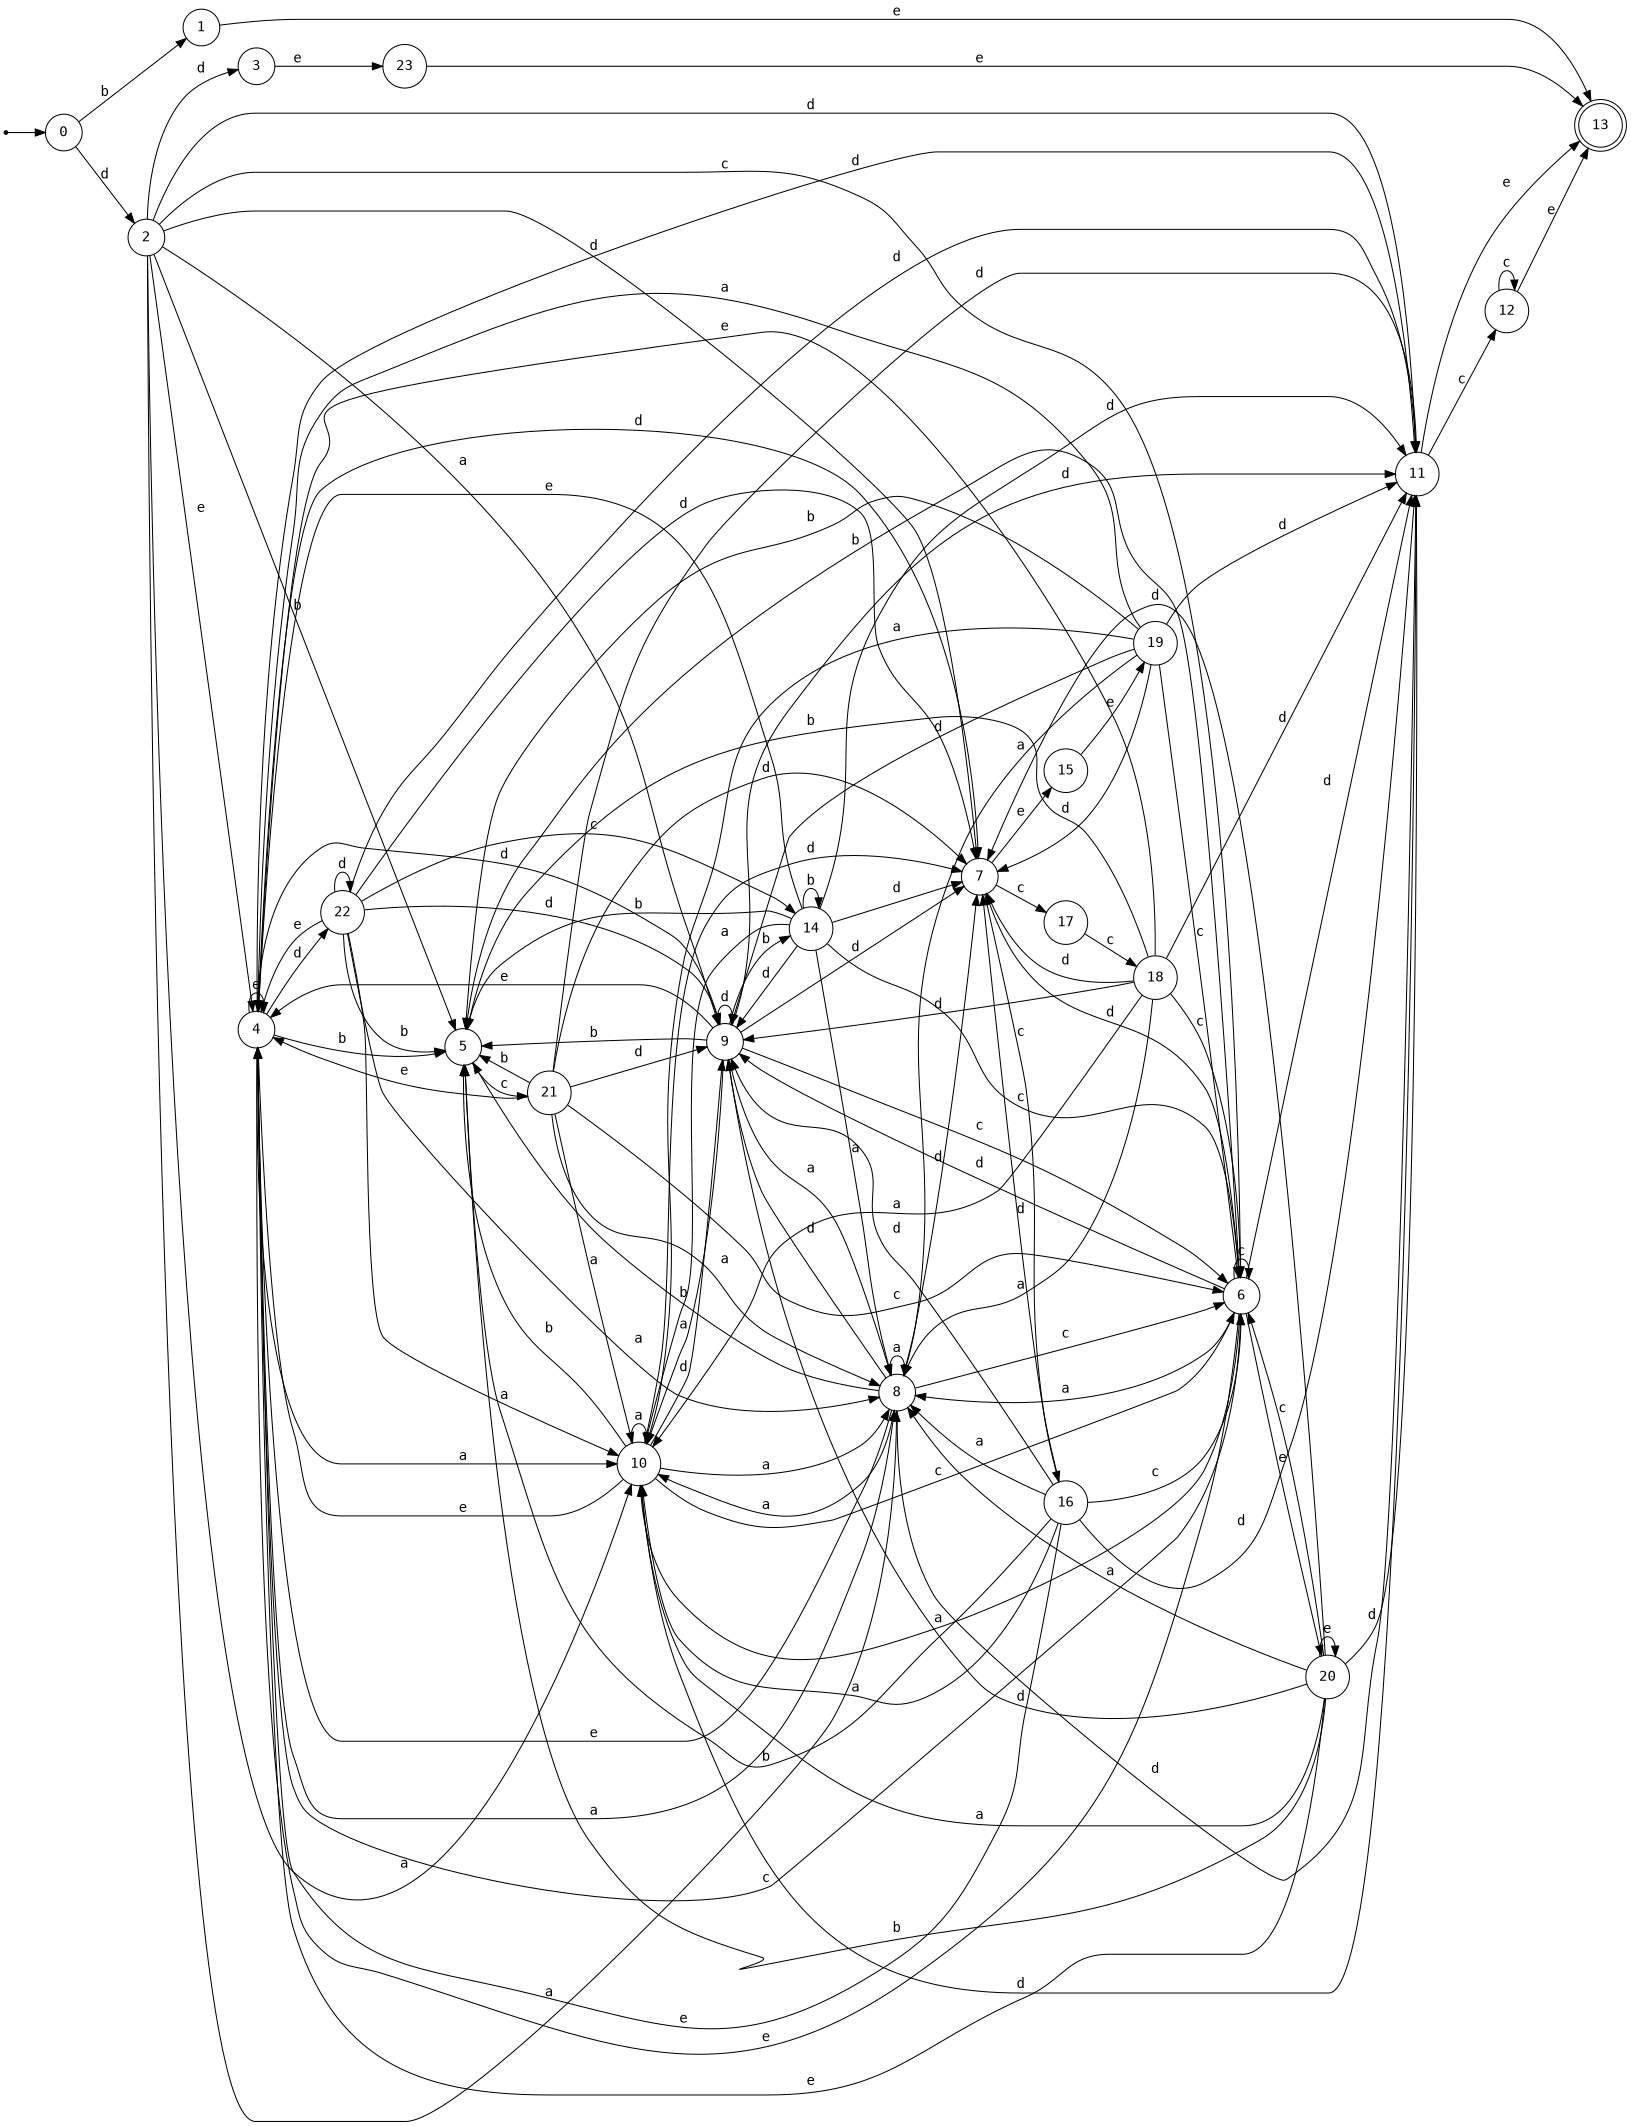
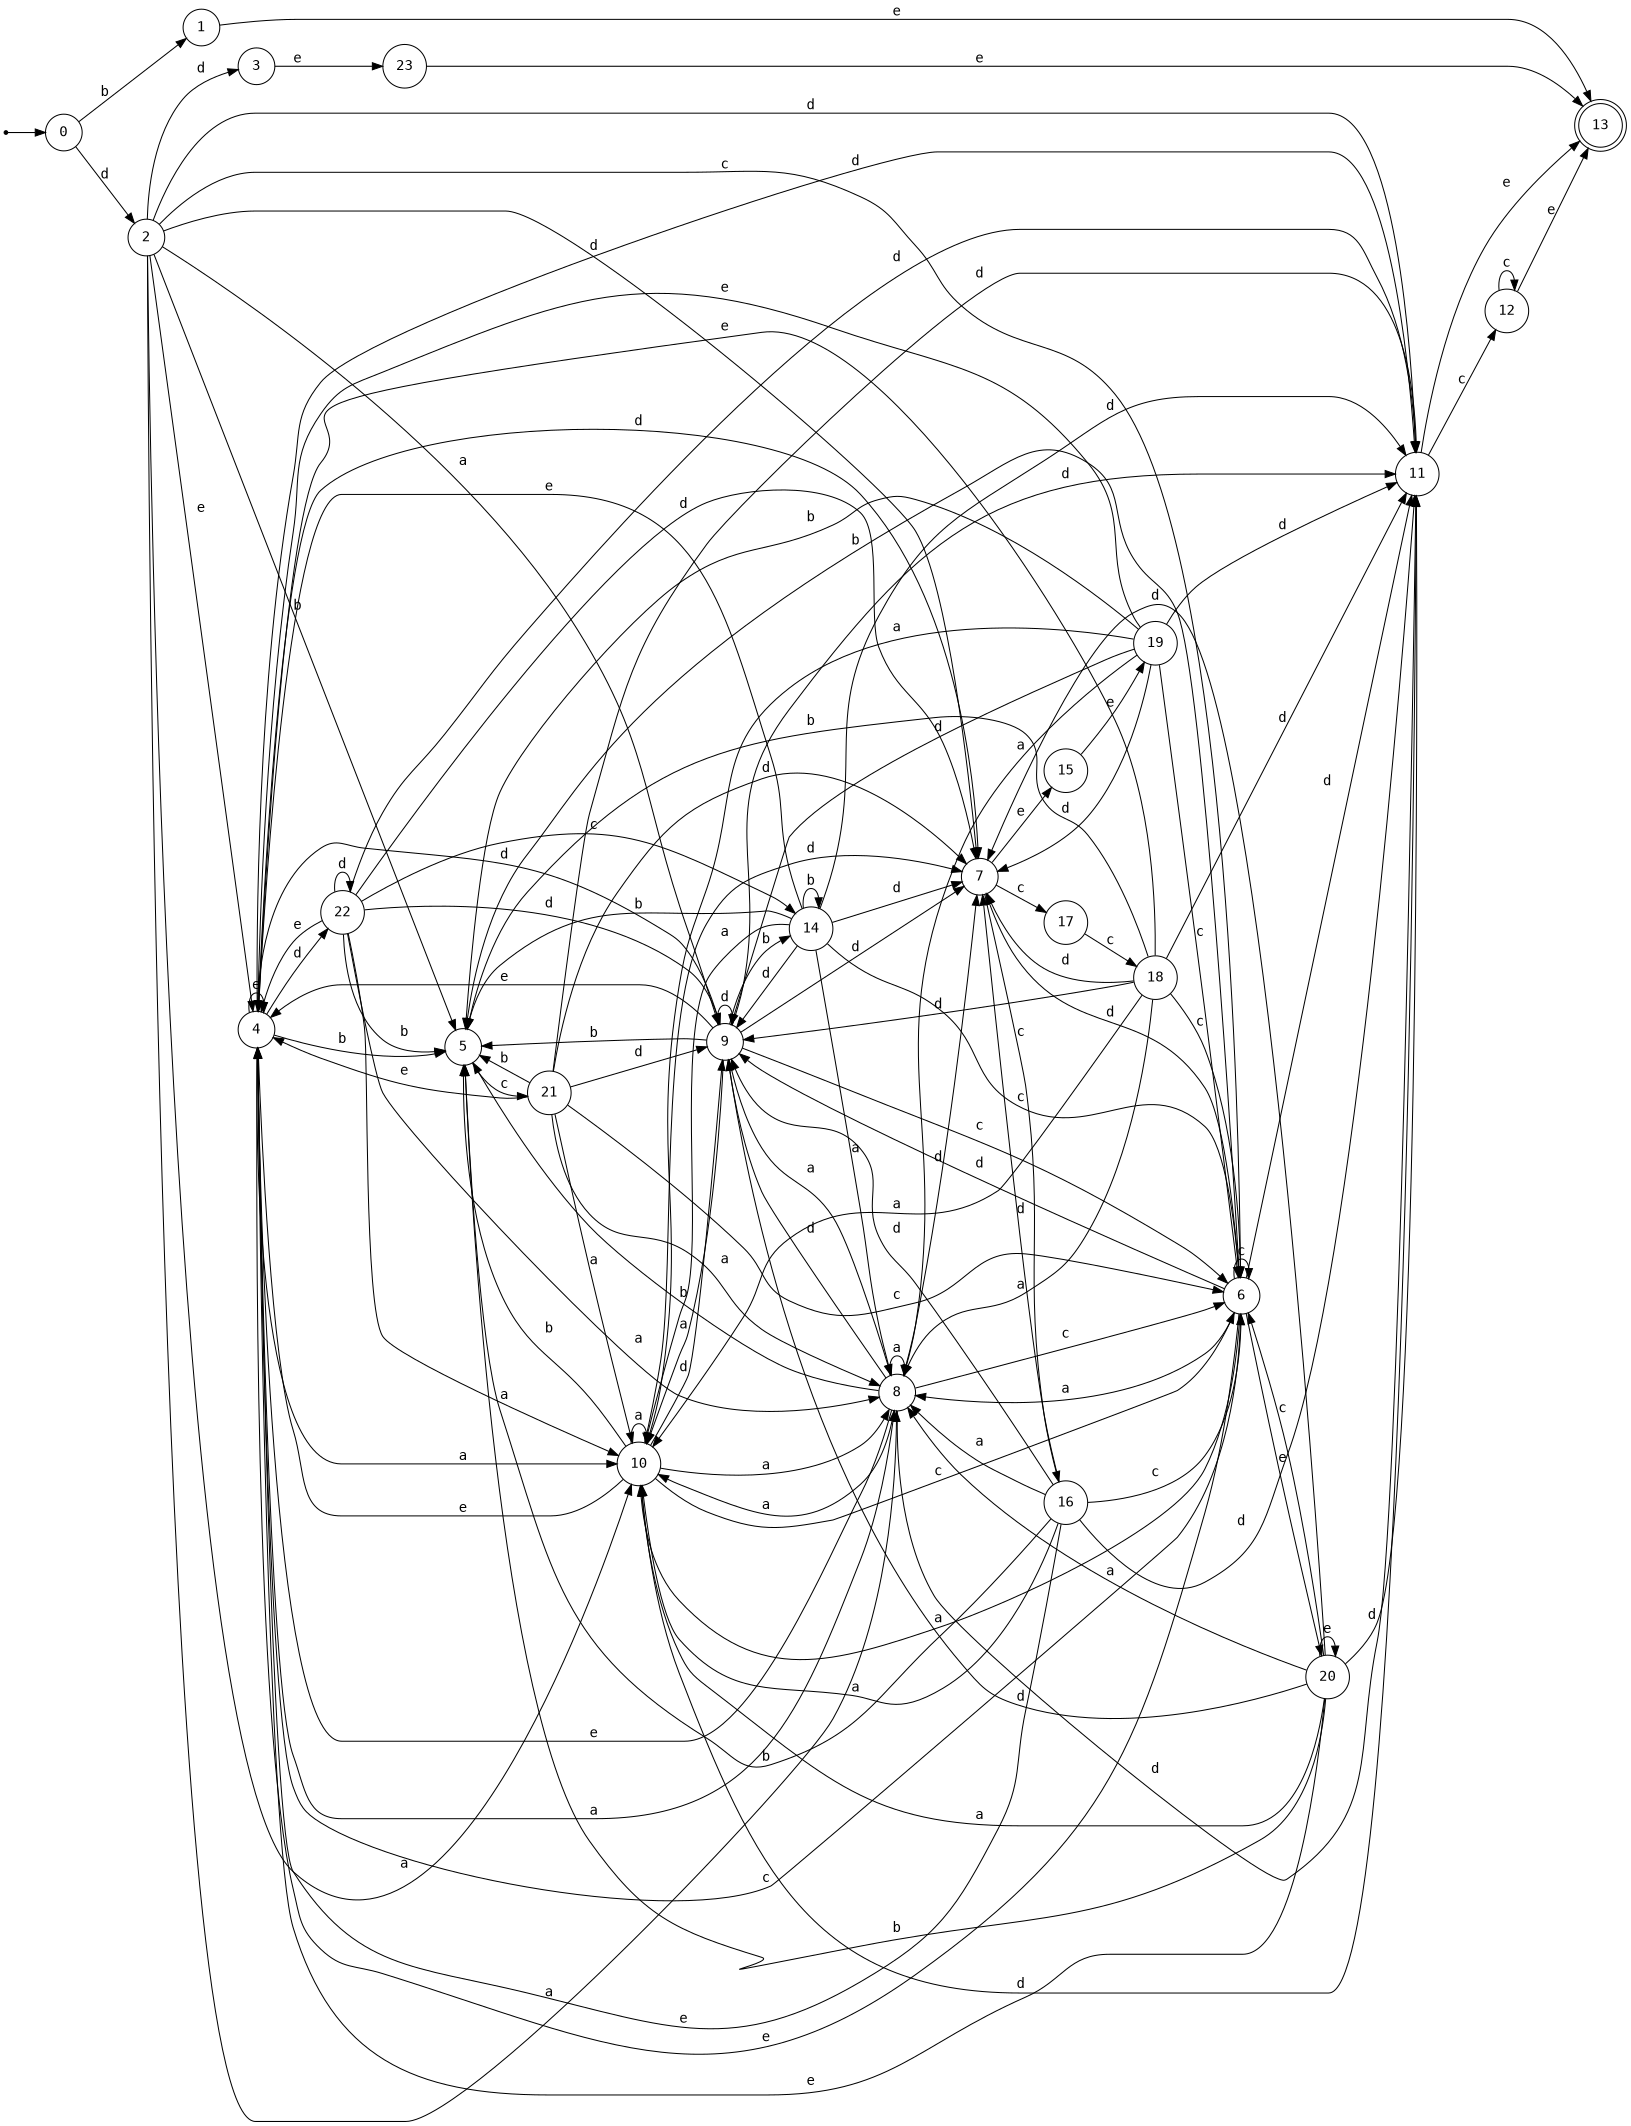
edge "19" -> "4": label "a" -> "e"
